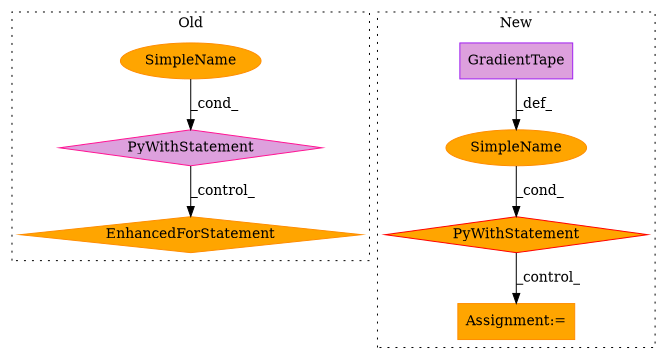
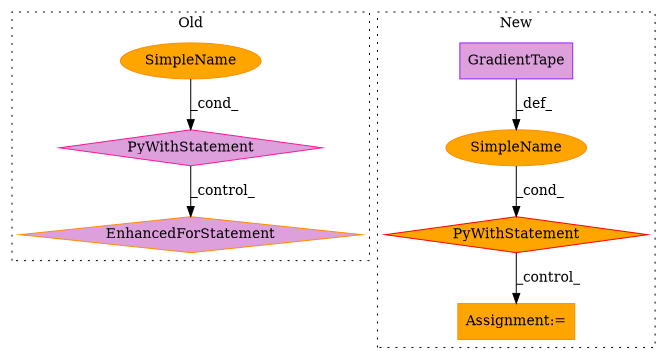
node "EnhancedForStatement": fillcolor orange -> plum
